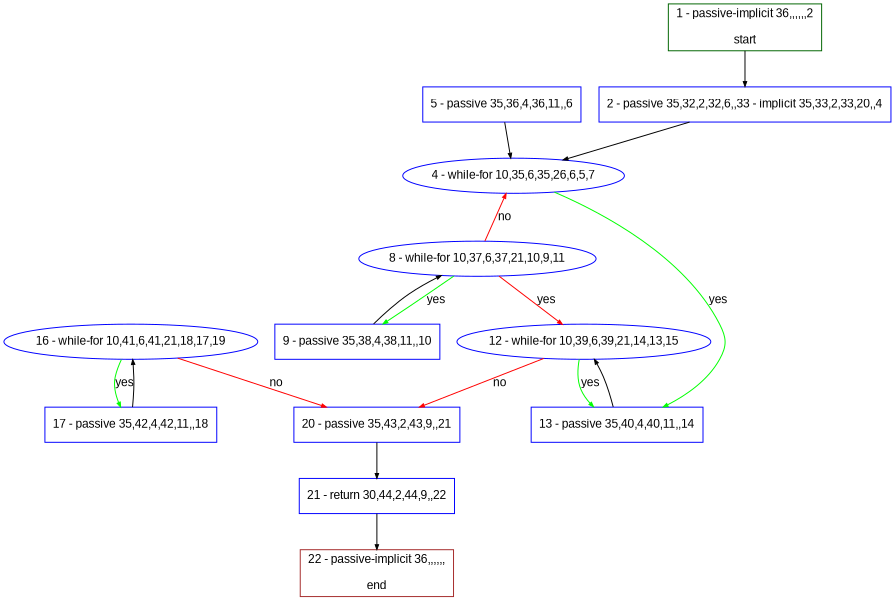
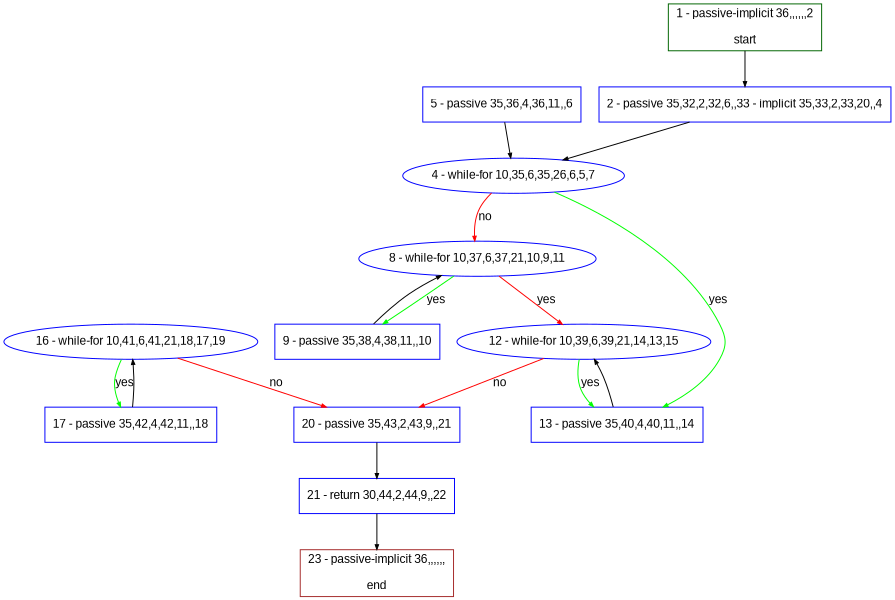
edge "8 - while-for 10,37,6,37,21,10,9,11" -> "4 - while-for 10,35,6,35,26,6,5,7": reversed
node "22 - passive-implicit 36,,,,,, end": label "22 - passive-implicit 36,,,,,, end" -> "23 - passive-implicit 36,,,,,, end"
